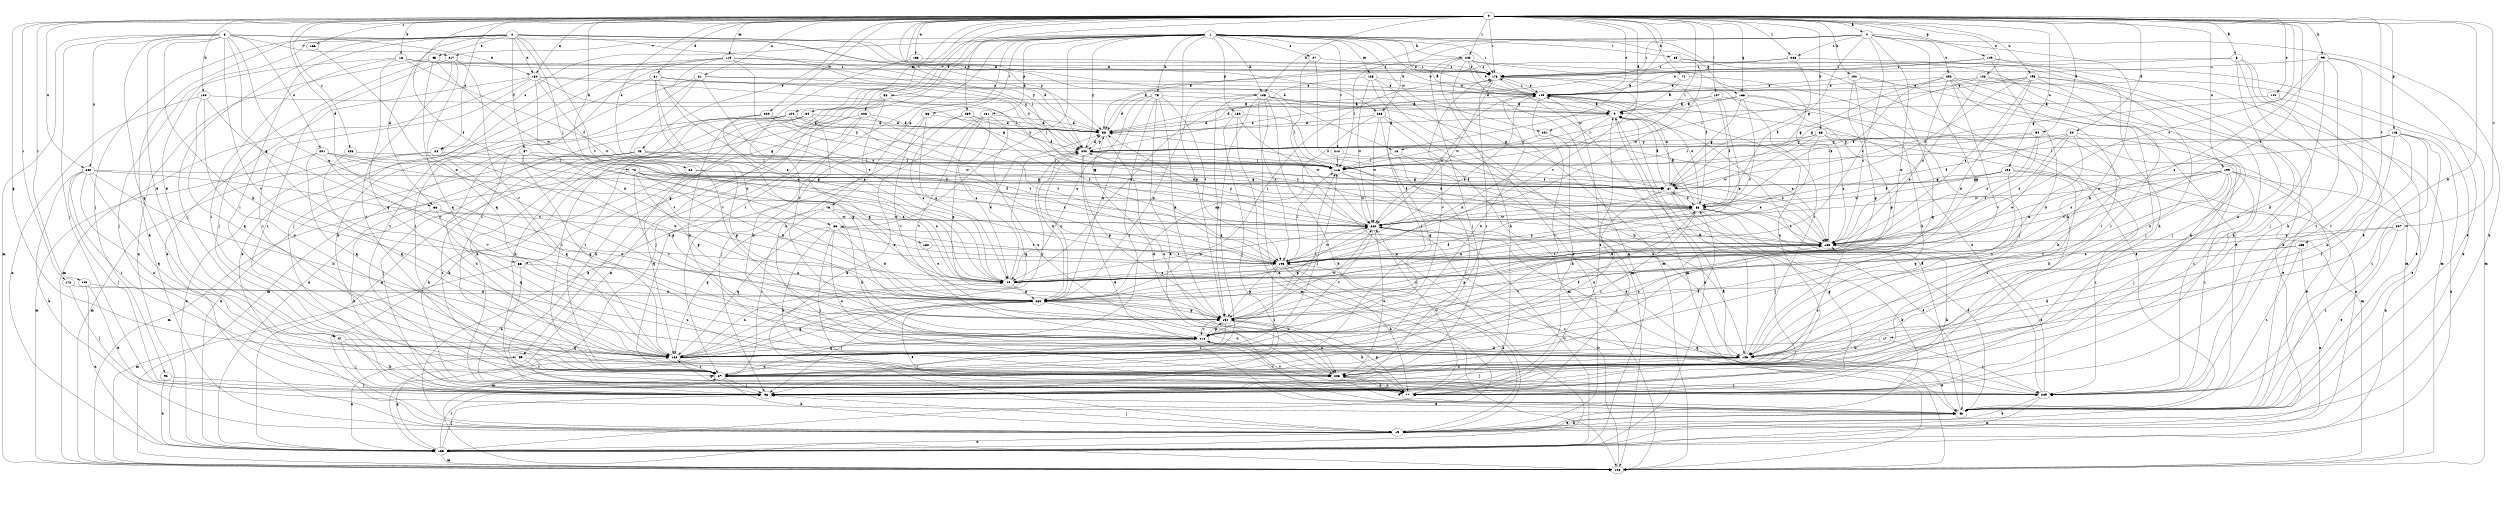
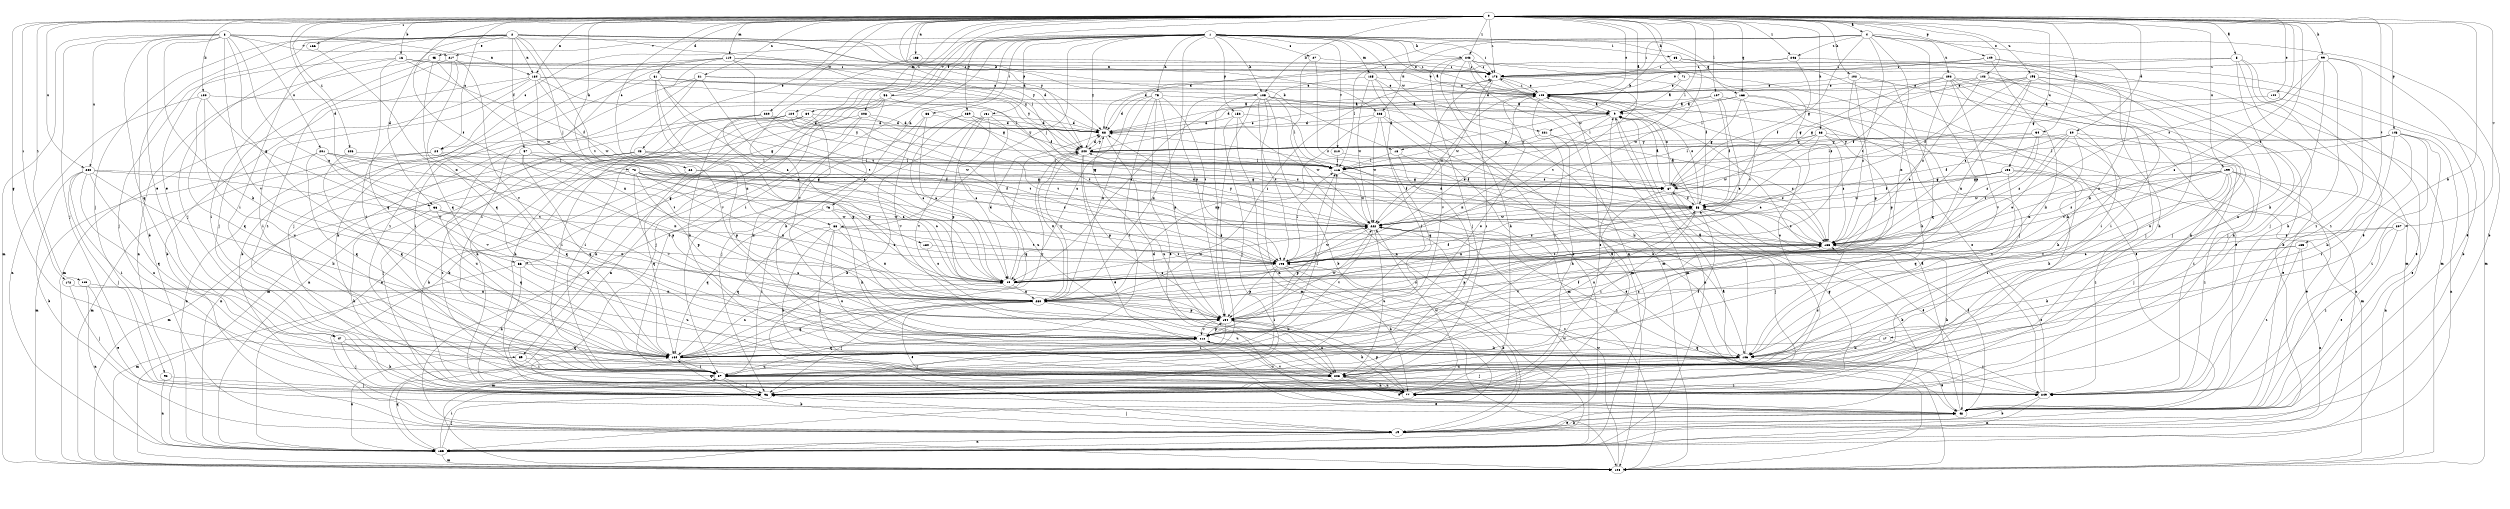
edge "106" -> "173": removed, label "r"
